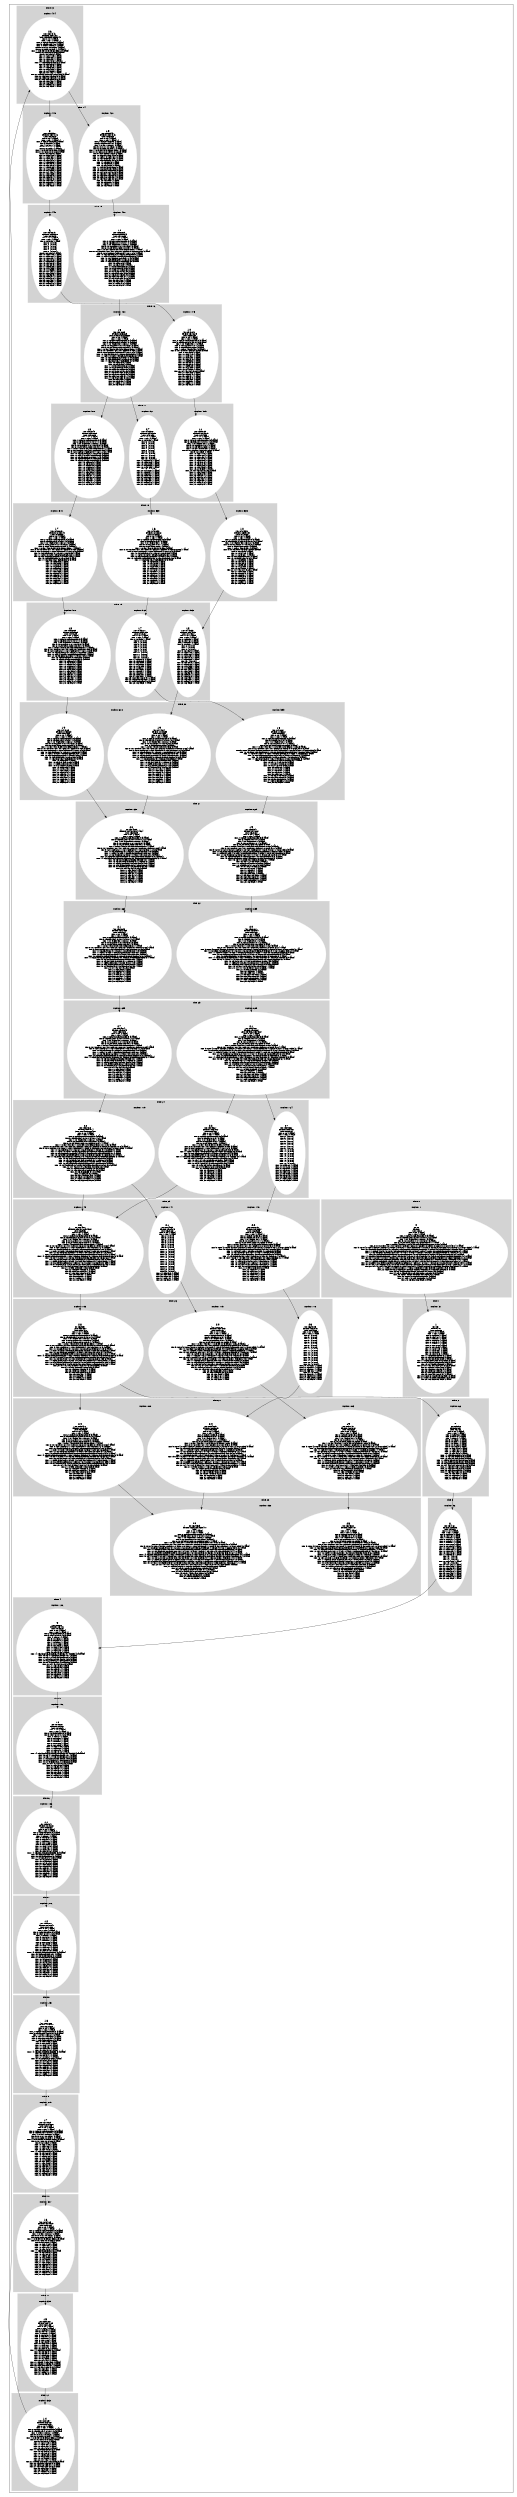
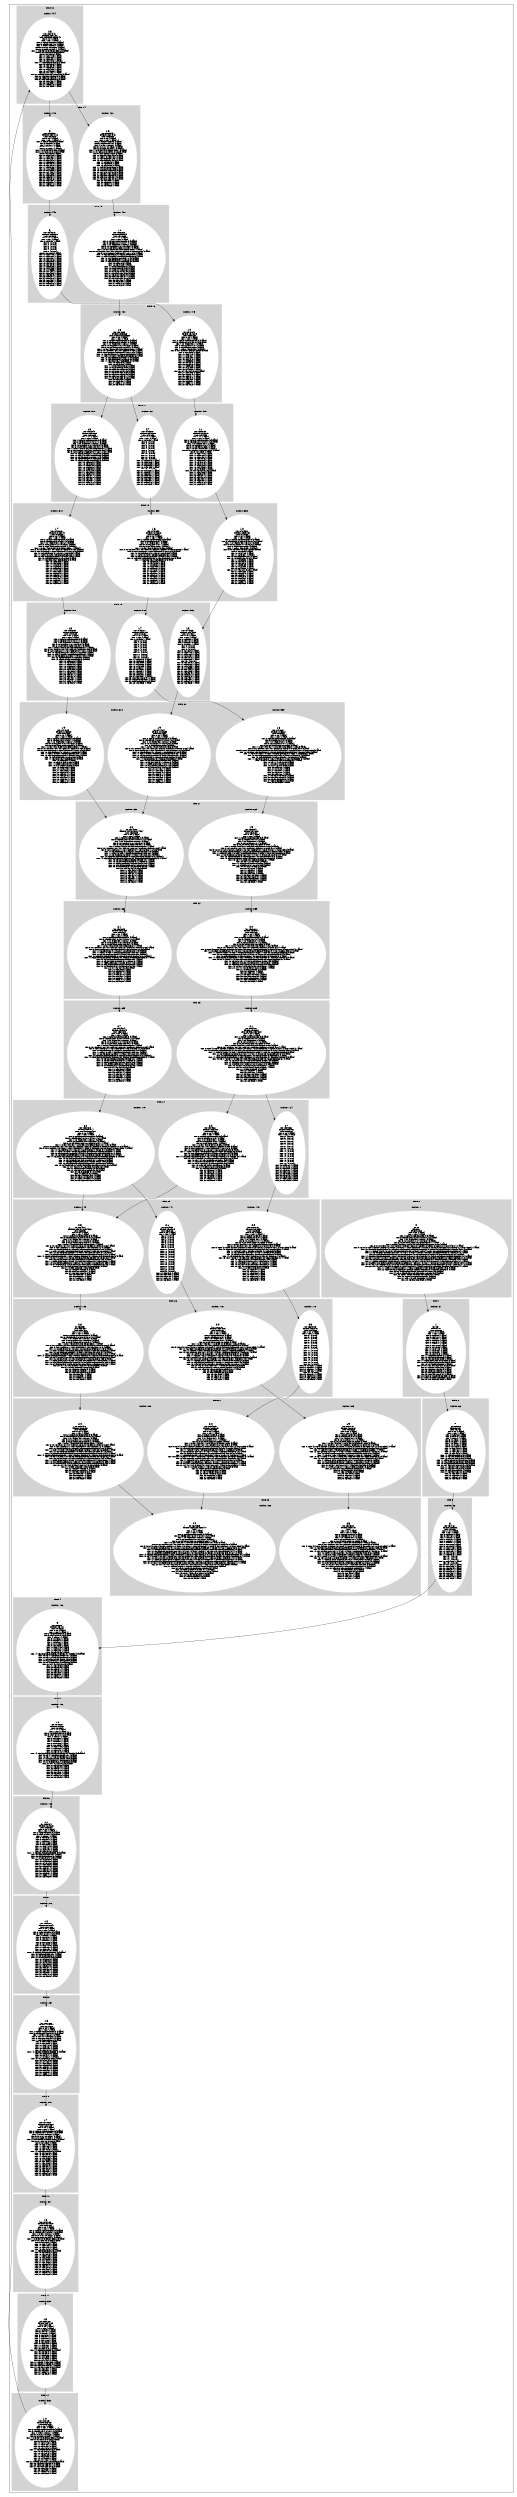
node "0": text "Sons: K31" -> "Parents: K31"
edge "28" -> "7": now "1" -> "7"
